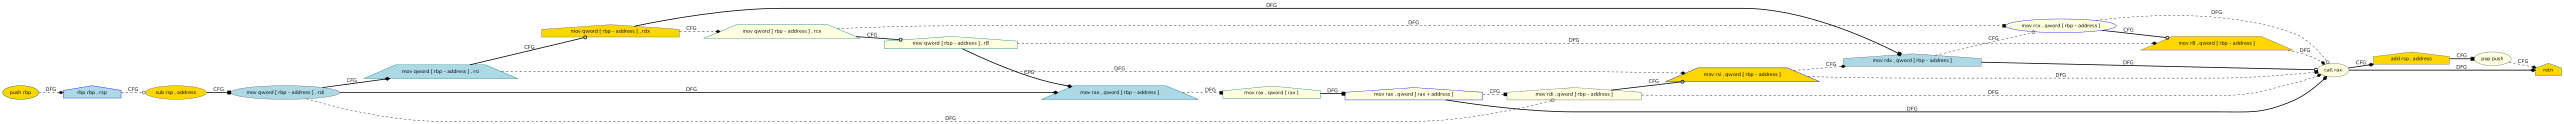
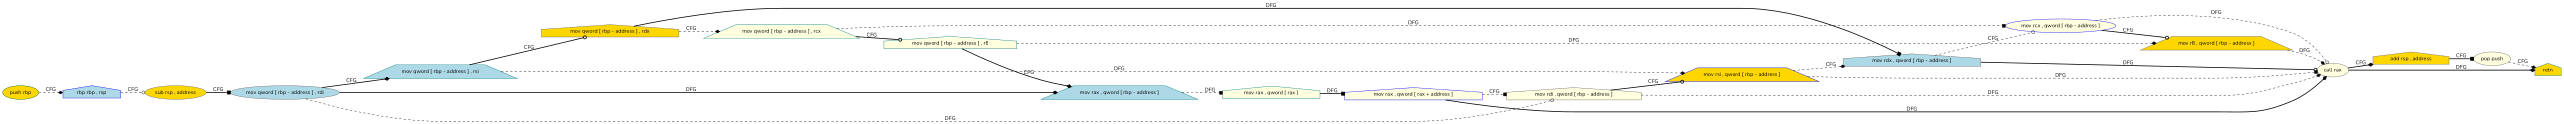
edge "push rbp" -> "rbp rbp , rsp": label "DFG" -> "CFG"
